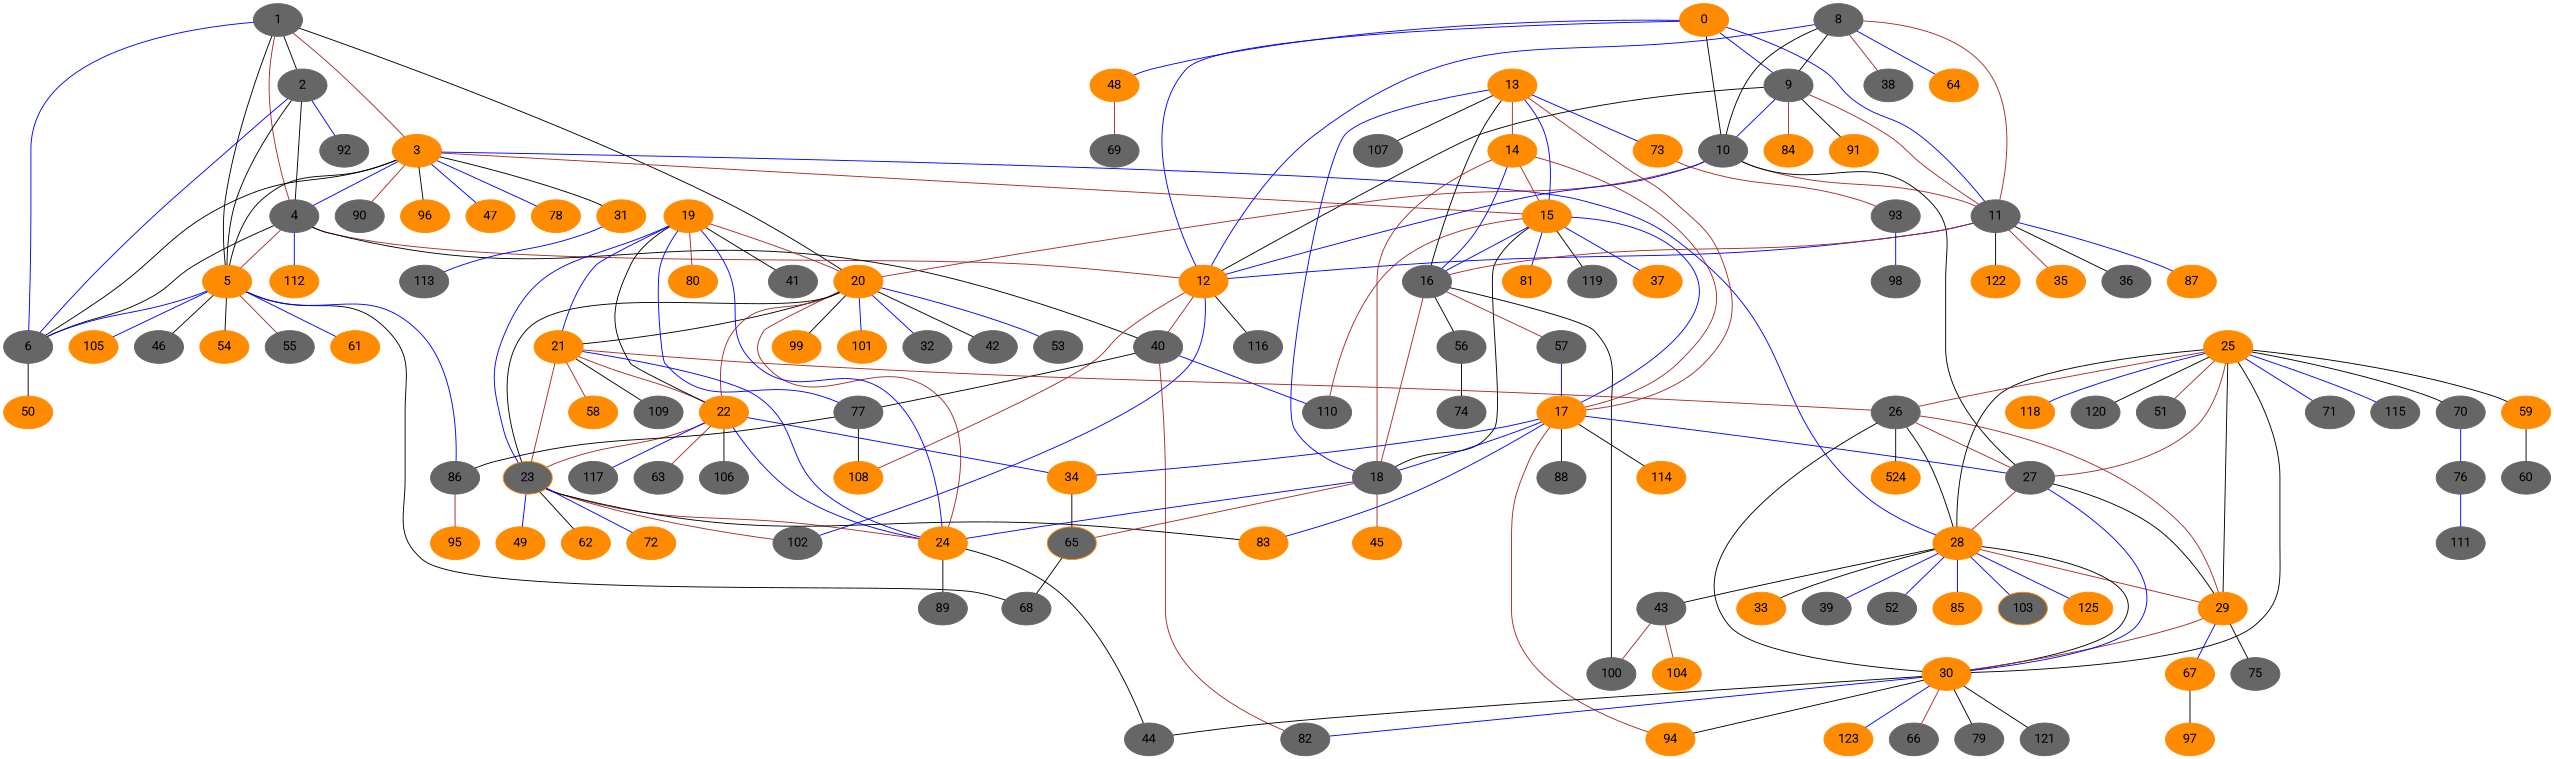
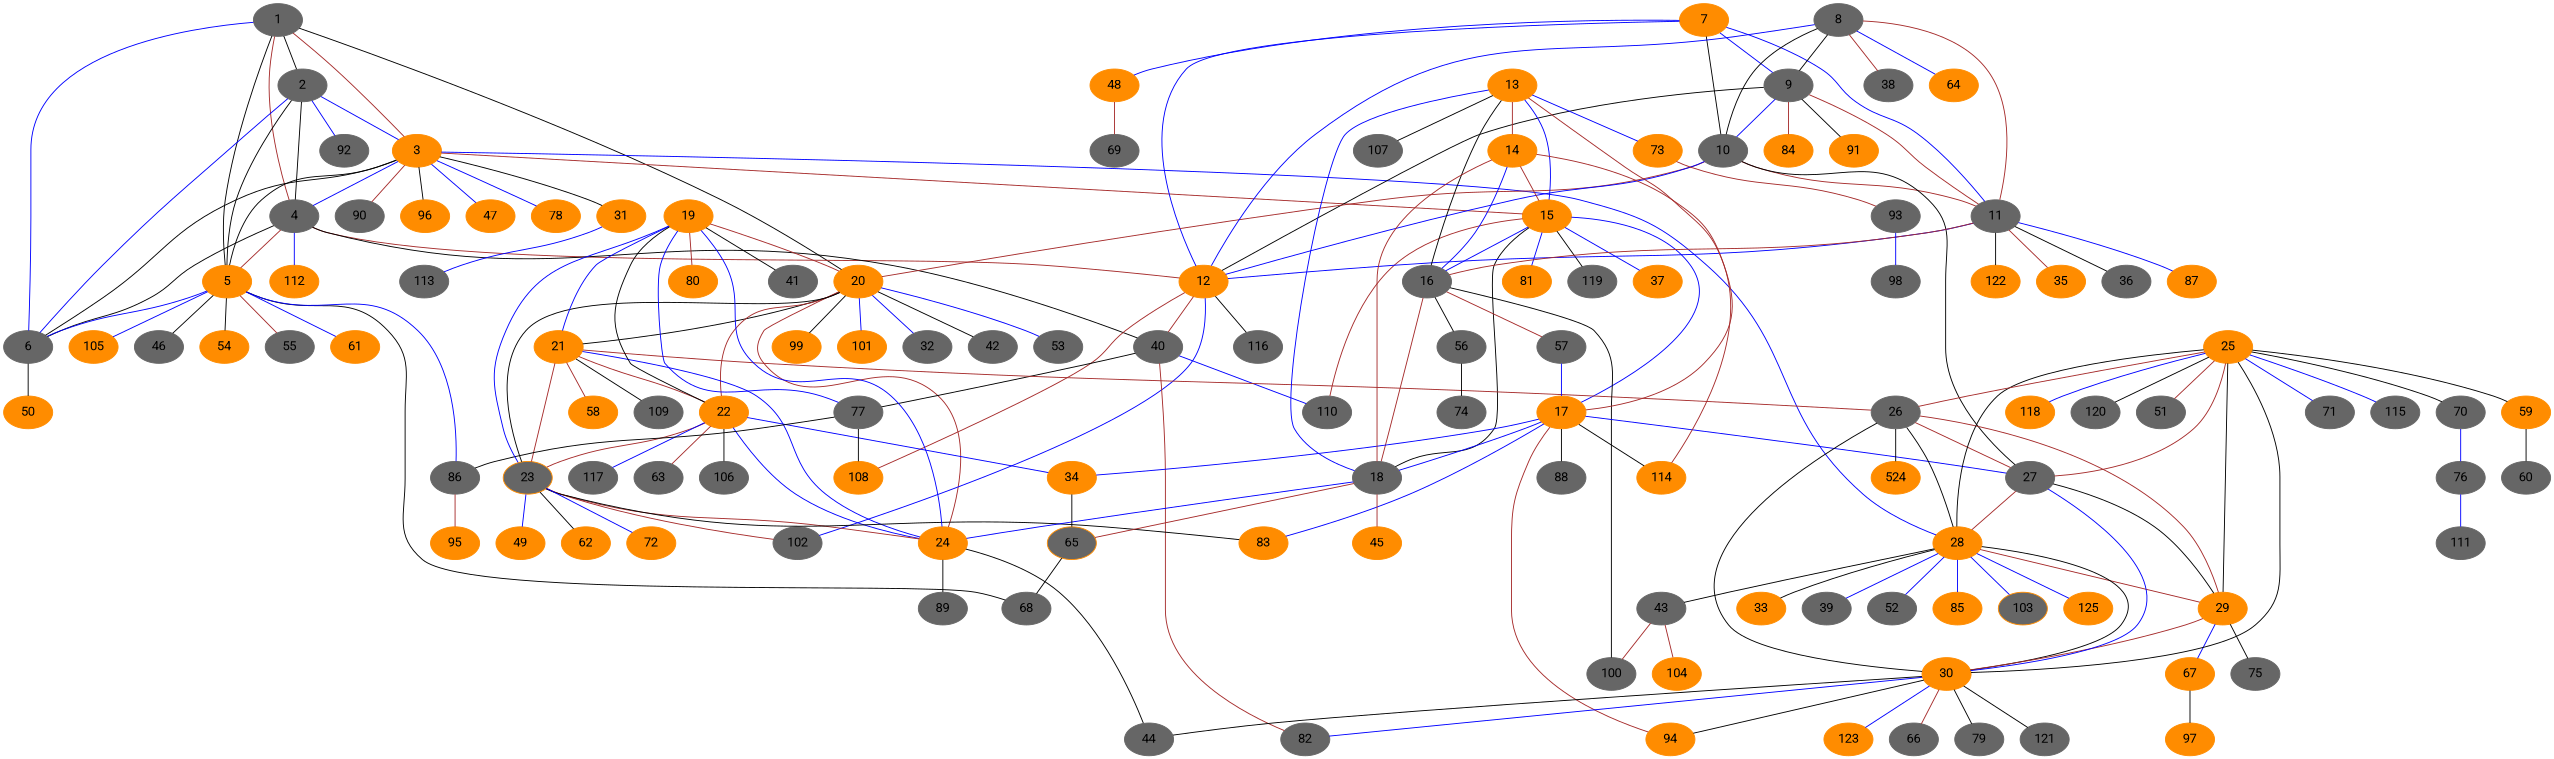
node "0": label "0" -> "7"
edge "2" -- "3": added
edge "14" -- "17": now "14" -- "114"
